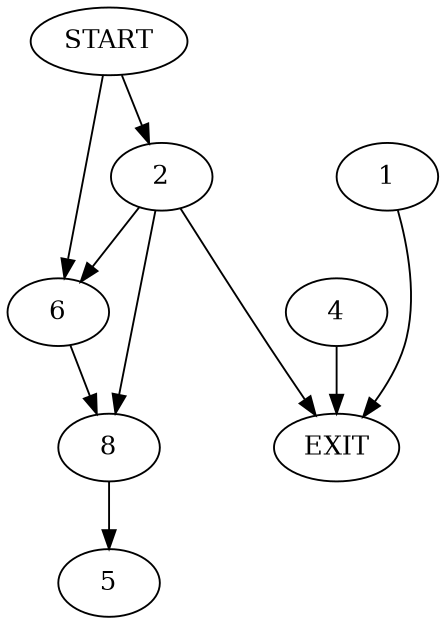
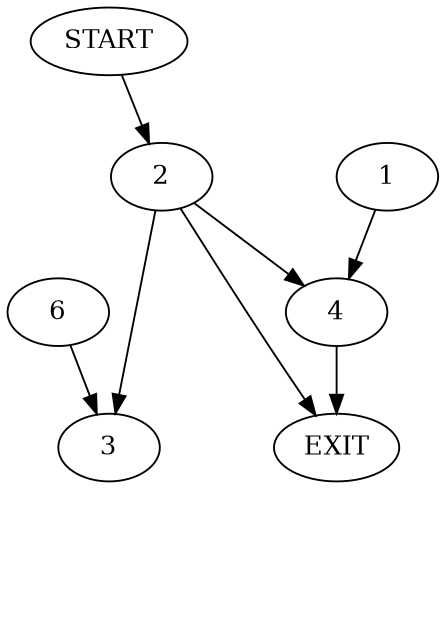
edge "START" -> "6": removed
edge "2" -> "6": now "2" -> "4"
edge "1" -> "EXIT": now "1" -> "4"
node "8": label "8" -> "3"
node "5": removed
